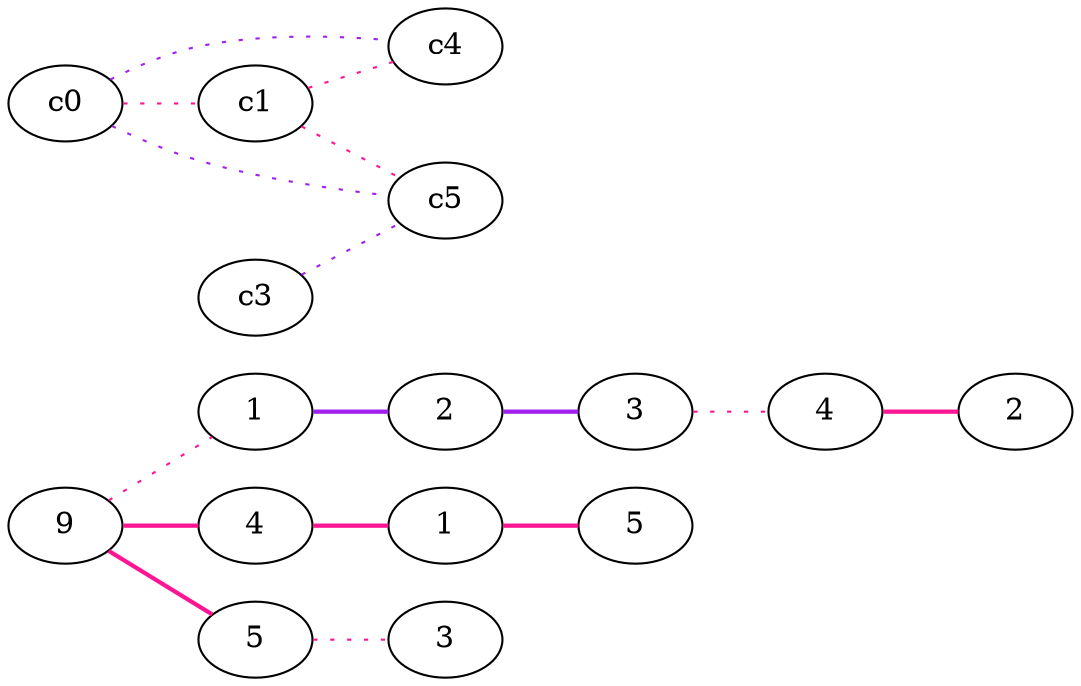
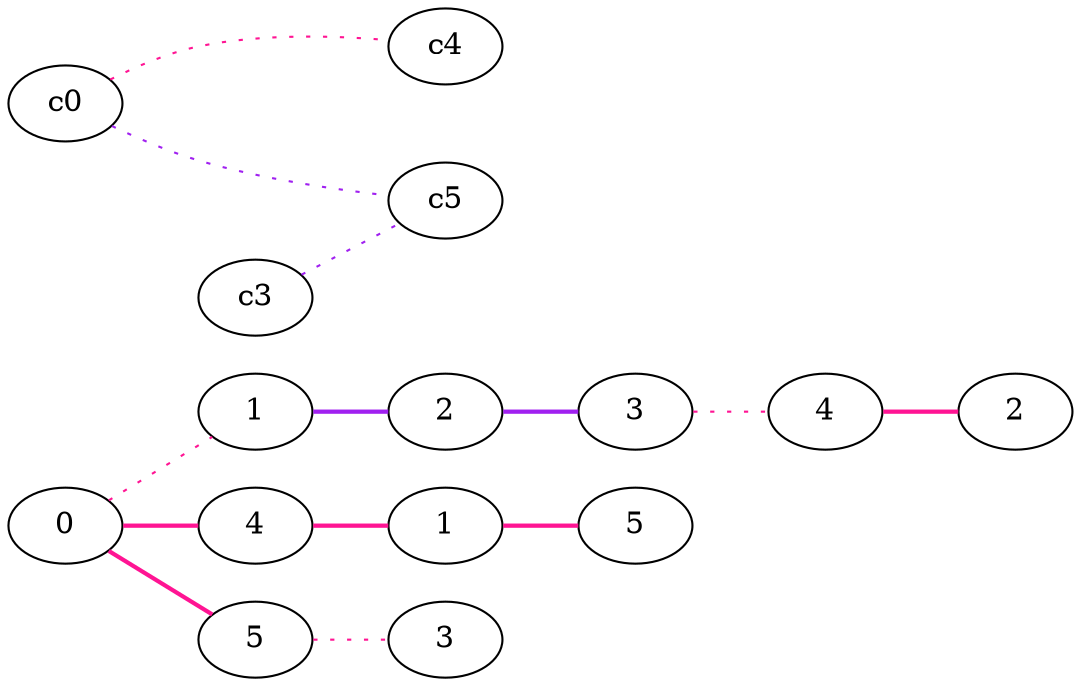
edge "c4" -- "c0": color purple -> deeppink
node "c1": removed
node "9": label "9" -> "0"
